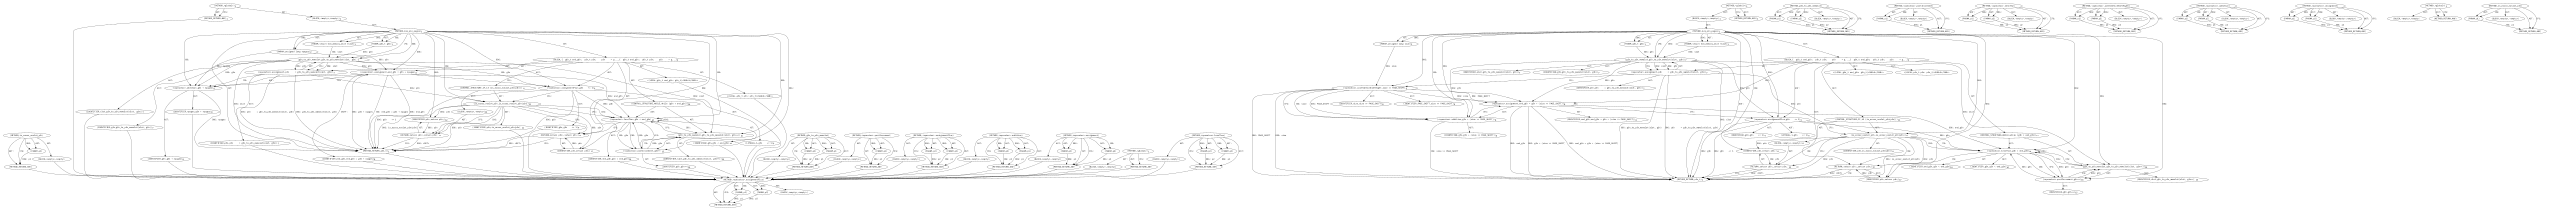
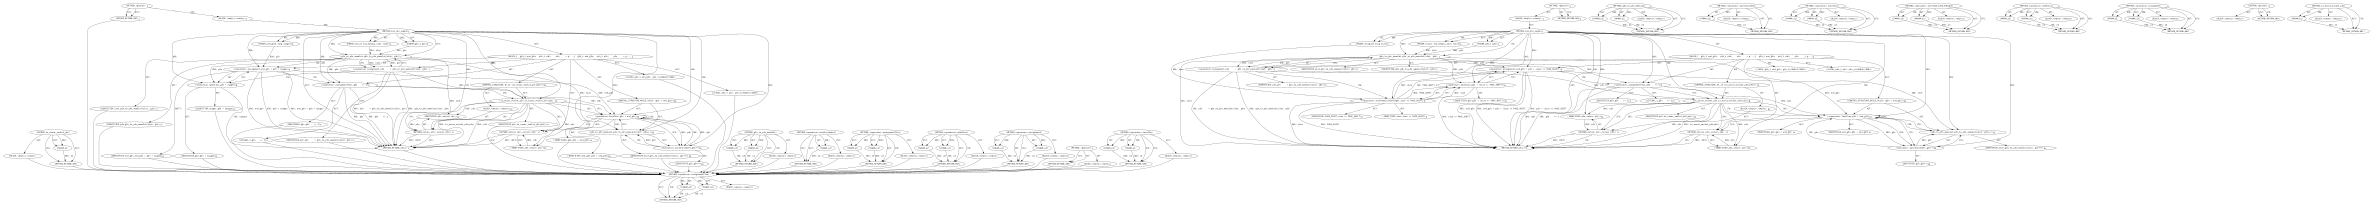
edge "(PARAM,unsigned long npages)" -> "(<operator>.addition,gfn + npages)": removed, label "DDG: npages"
edge "(<operator>.addition,gfn + (size >> PAGE_SHIFT))" -> "(<operator>.arithmeticShiftRight,size >> PAGE_SHIFT)": added, label "AST:"
node "(IDENTIFIER,end_gfn,end_gfn = gfn + (size >> PAGE_SHIFT))": removed
